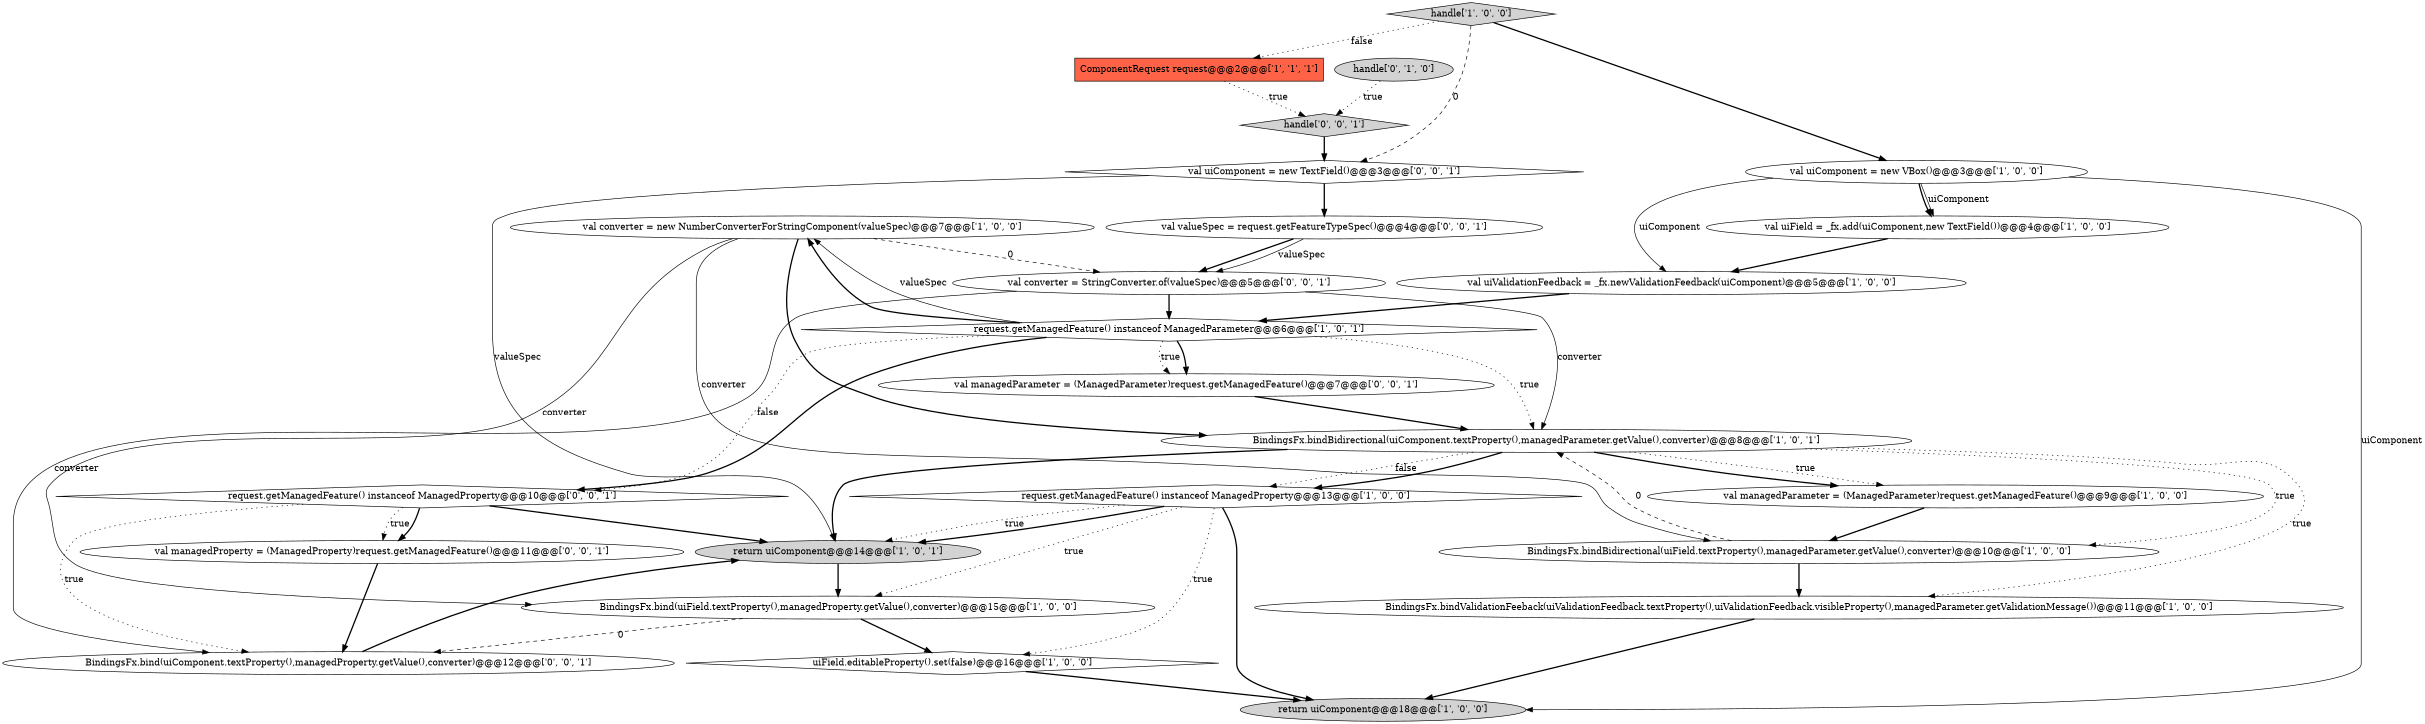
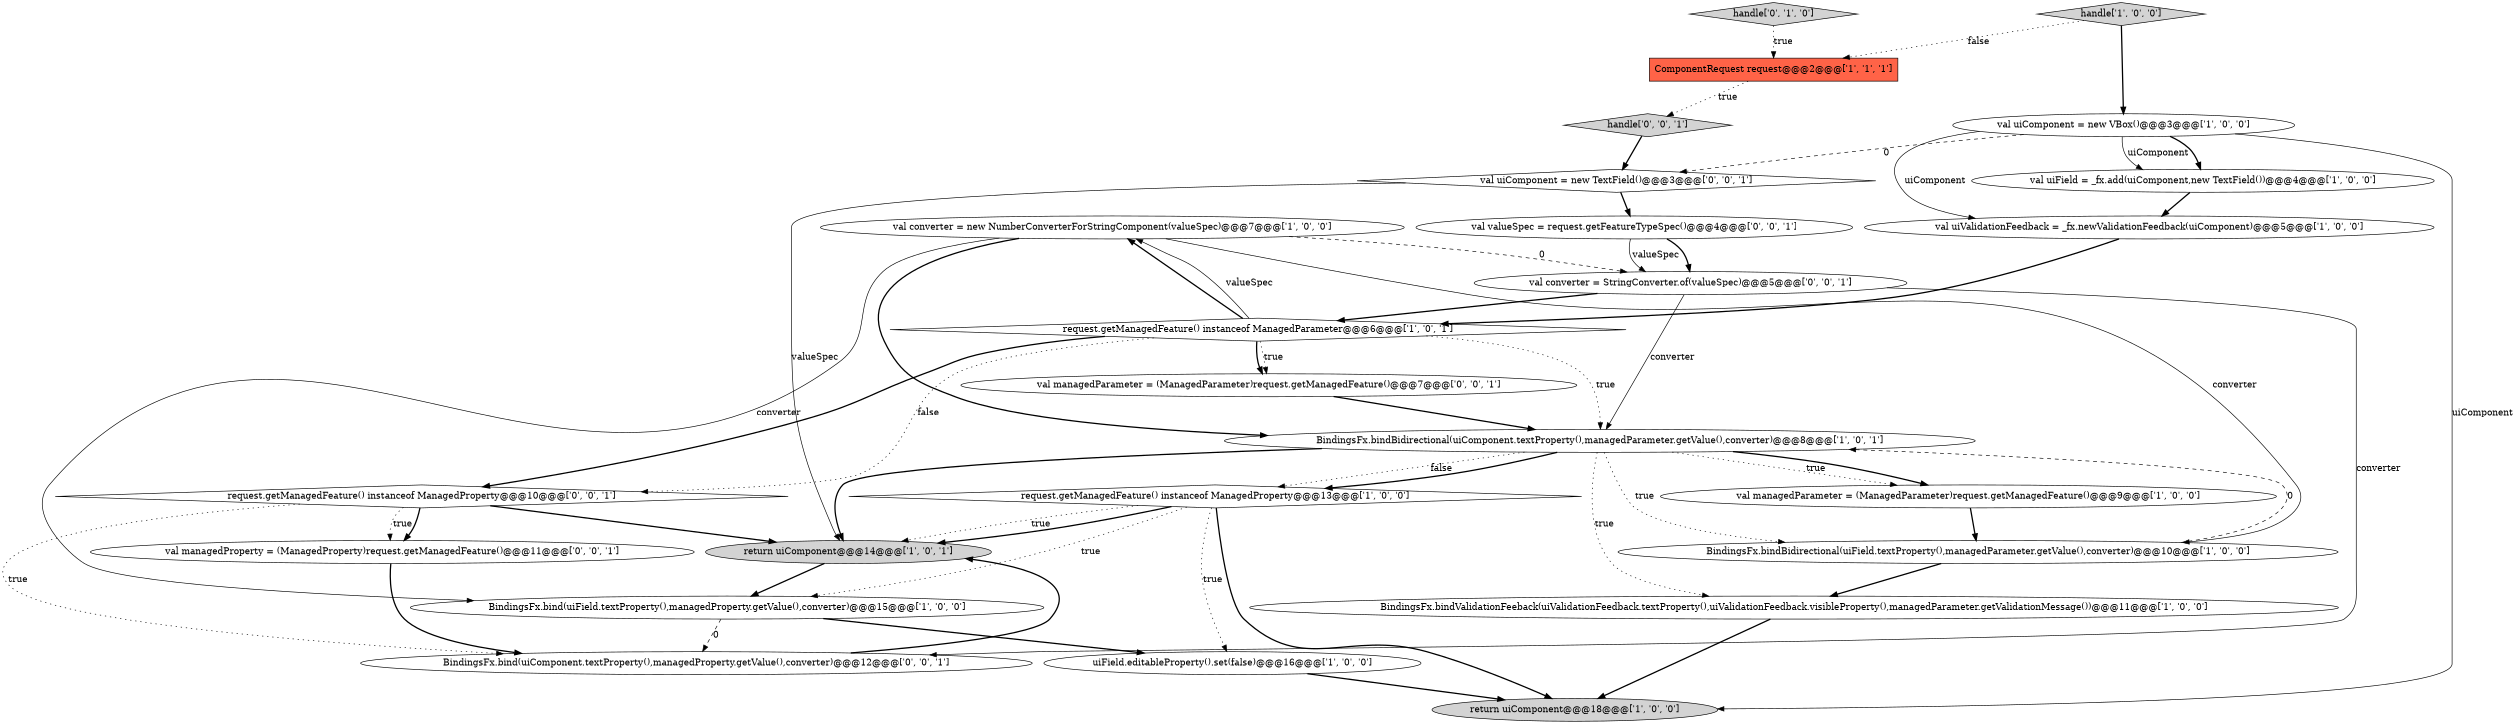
node "handle['0', '1', '0']": shape ellipse -> diamond
edge "handle['0', '1', '0']" -> "handle['0', '0', '1']": now "handle['0', '1', '0']" -> "ComponentRequest request@@@2@@@['1', '1', '1']"
edge "handle['1', '0', '0']" -> "val uiComponent = new TextField()@@@3@@@['0', '0', '1']": now "val uiComponent = new VBox()@@@3@@@['1', '0', '0']" -> "val uiComponent = new TextField()@@@3@@@['0', '0', '1']"
node "uiField.editableProperty().set(false)@@@16@@@['1', '0', '0']": shape diamond -> ellipse
